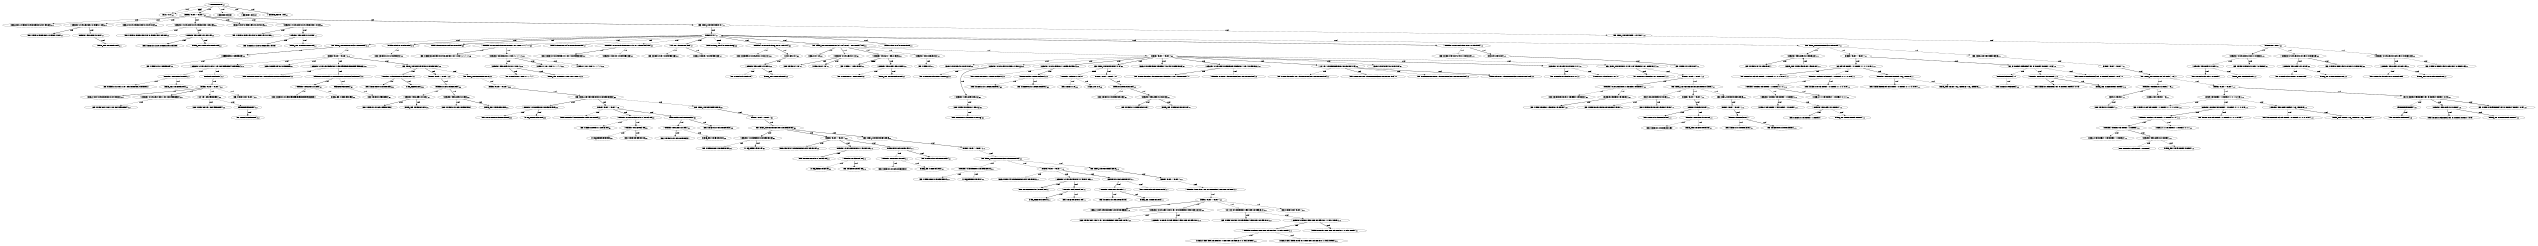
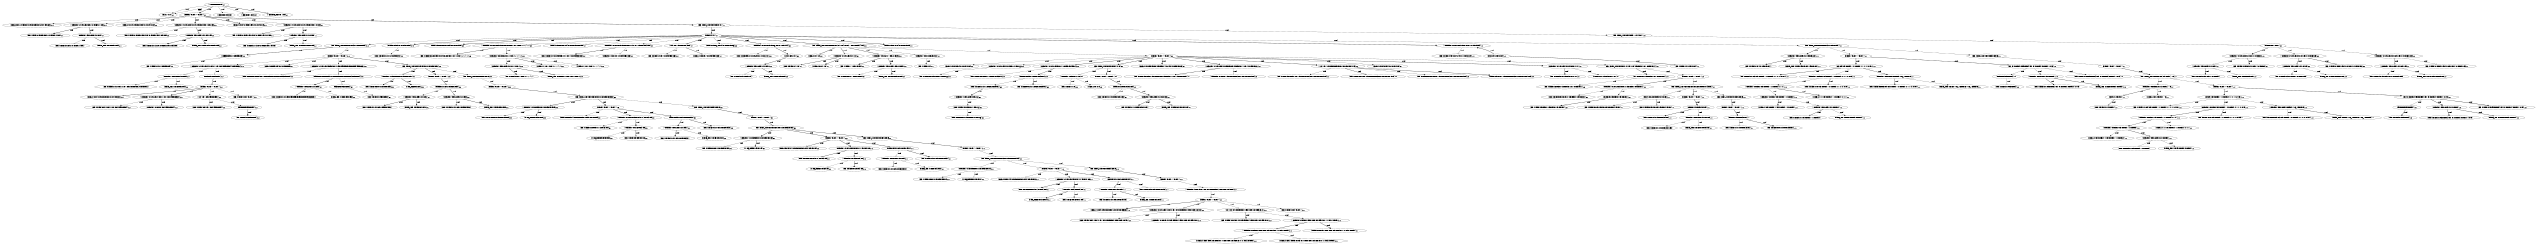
edge "(LOCAL,String value: java.lang.String)" -> "(BLOCK,try,try)": reversed
edge "(BLOCK,try,try)" -> "(LOCAL,String[] elems: java.lang.String[])": label "DDG: " -> "AST: "
node "(IDENTIFIER,this,Path savedPath = path)": added
edge "(<operator>.assignment,String value = rslt.toString())" -> "(toString,rslt.toString())": reversed
edge "(<operator>.lessThan,i < elems.length)" -> "(IDENTIFIER,i,i < elems.length)": label "DDG: " -> "AST: "
edge "(FIELD_IDENTIFIER,setonempty,setonempty)" -> "(<operator>.fieldAccess,this.setonempty)": reversed
edge "(CONTROL_STRUCTURE,IF,if (i != 0))" -> "(<operator>.notEquals,i != 0)": label "DDG: " -> "AST: "
edge "(<operator>.assignment,String elem = elems[i])" -> "(<operator>.indexAccess,elems[i])": now "(IDENTIFIER,this,this.mapElement(elem))" -> "(<operator>.indexAccess,elems[i])"
node "(IDENTIFIER,stDirectory,stDirectory.hasMoreTokens())": added
node "(<operator>.alloc,new Path(getProject()))": added
edge "(<operator>.assignment,DirSet ds = (DirSet) obj)" -> "(<operator>.cast,(DirSet) obj)": added, label "AST:"
